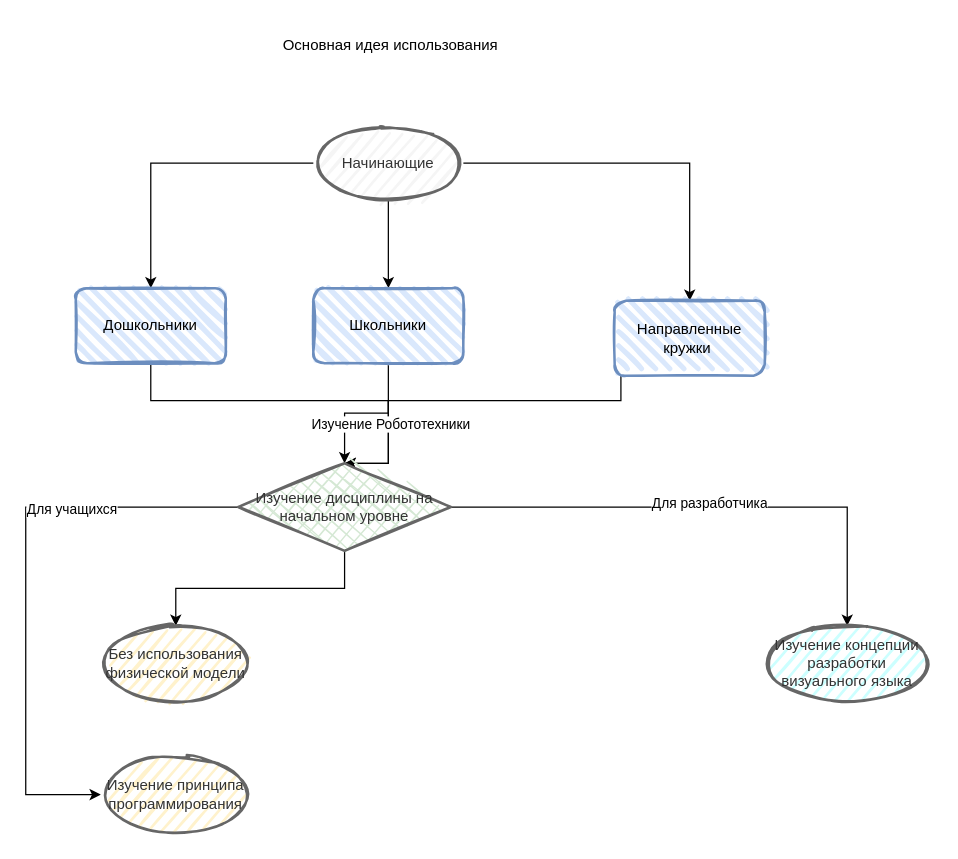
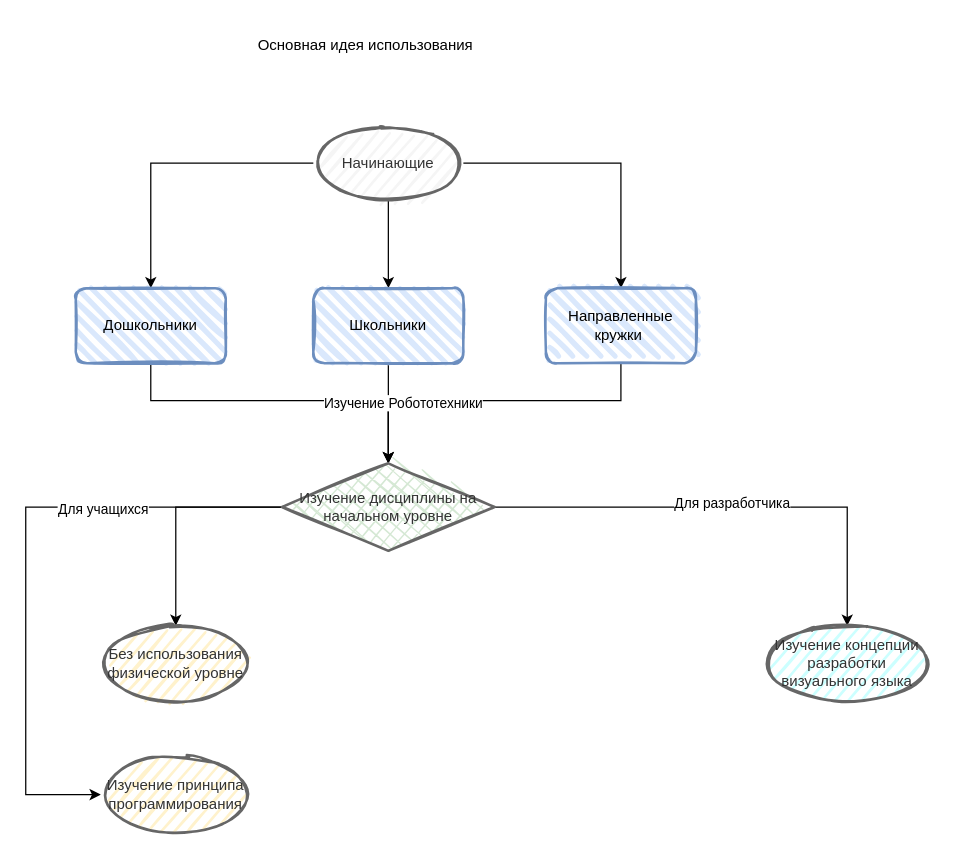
node "Основная идея использования": moved (404, 44) -> (379, 44)
node "Направленные кружки": moved (689, 338) -> (621, 326)
node "Изучение дисциплины на начальном уровне": moved (344, 507) -> (388, 507)
node "Без использования физической модели": label "Без использования физической модели" -> "Без использования физической уровне"
